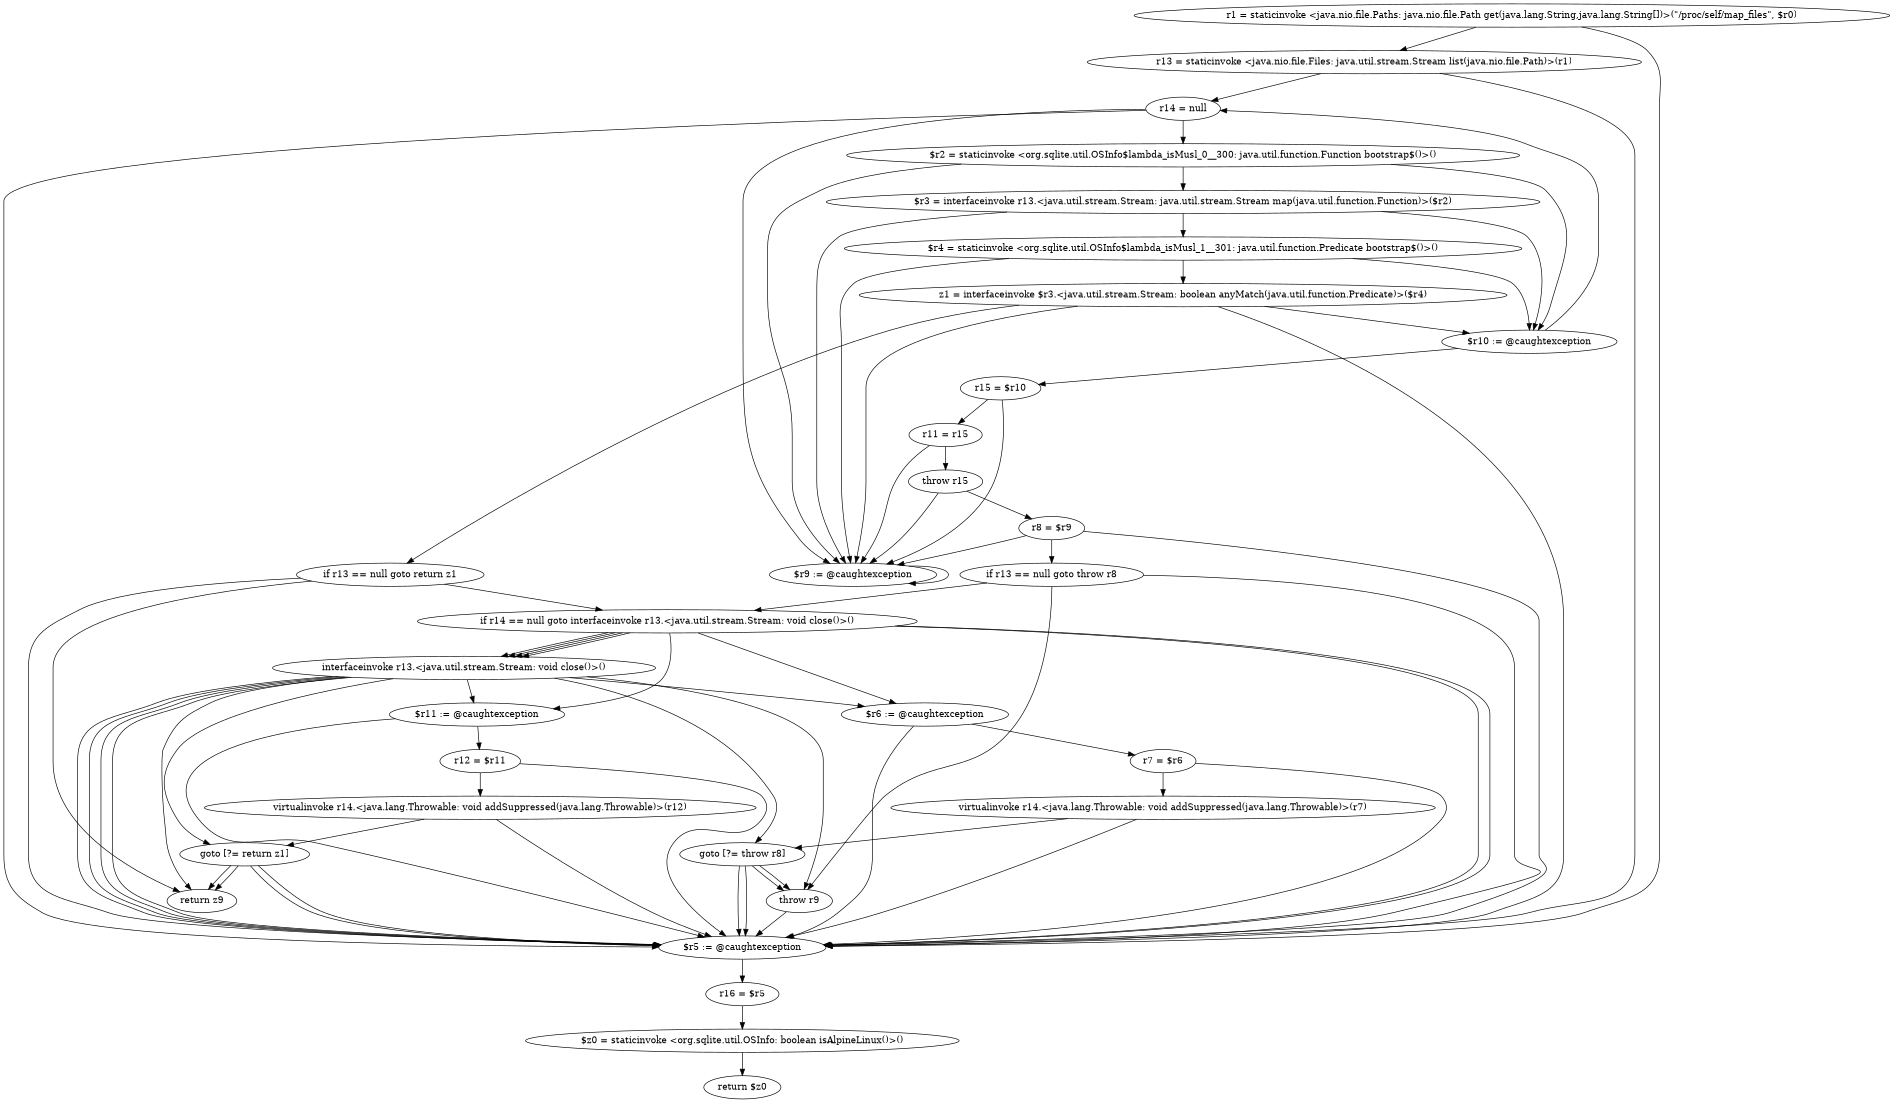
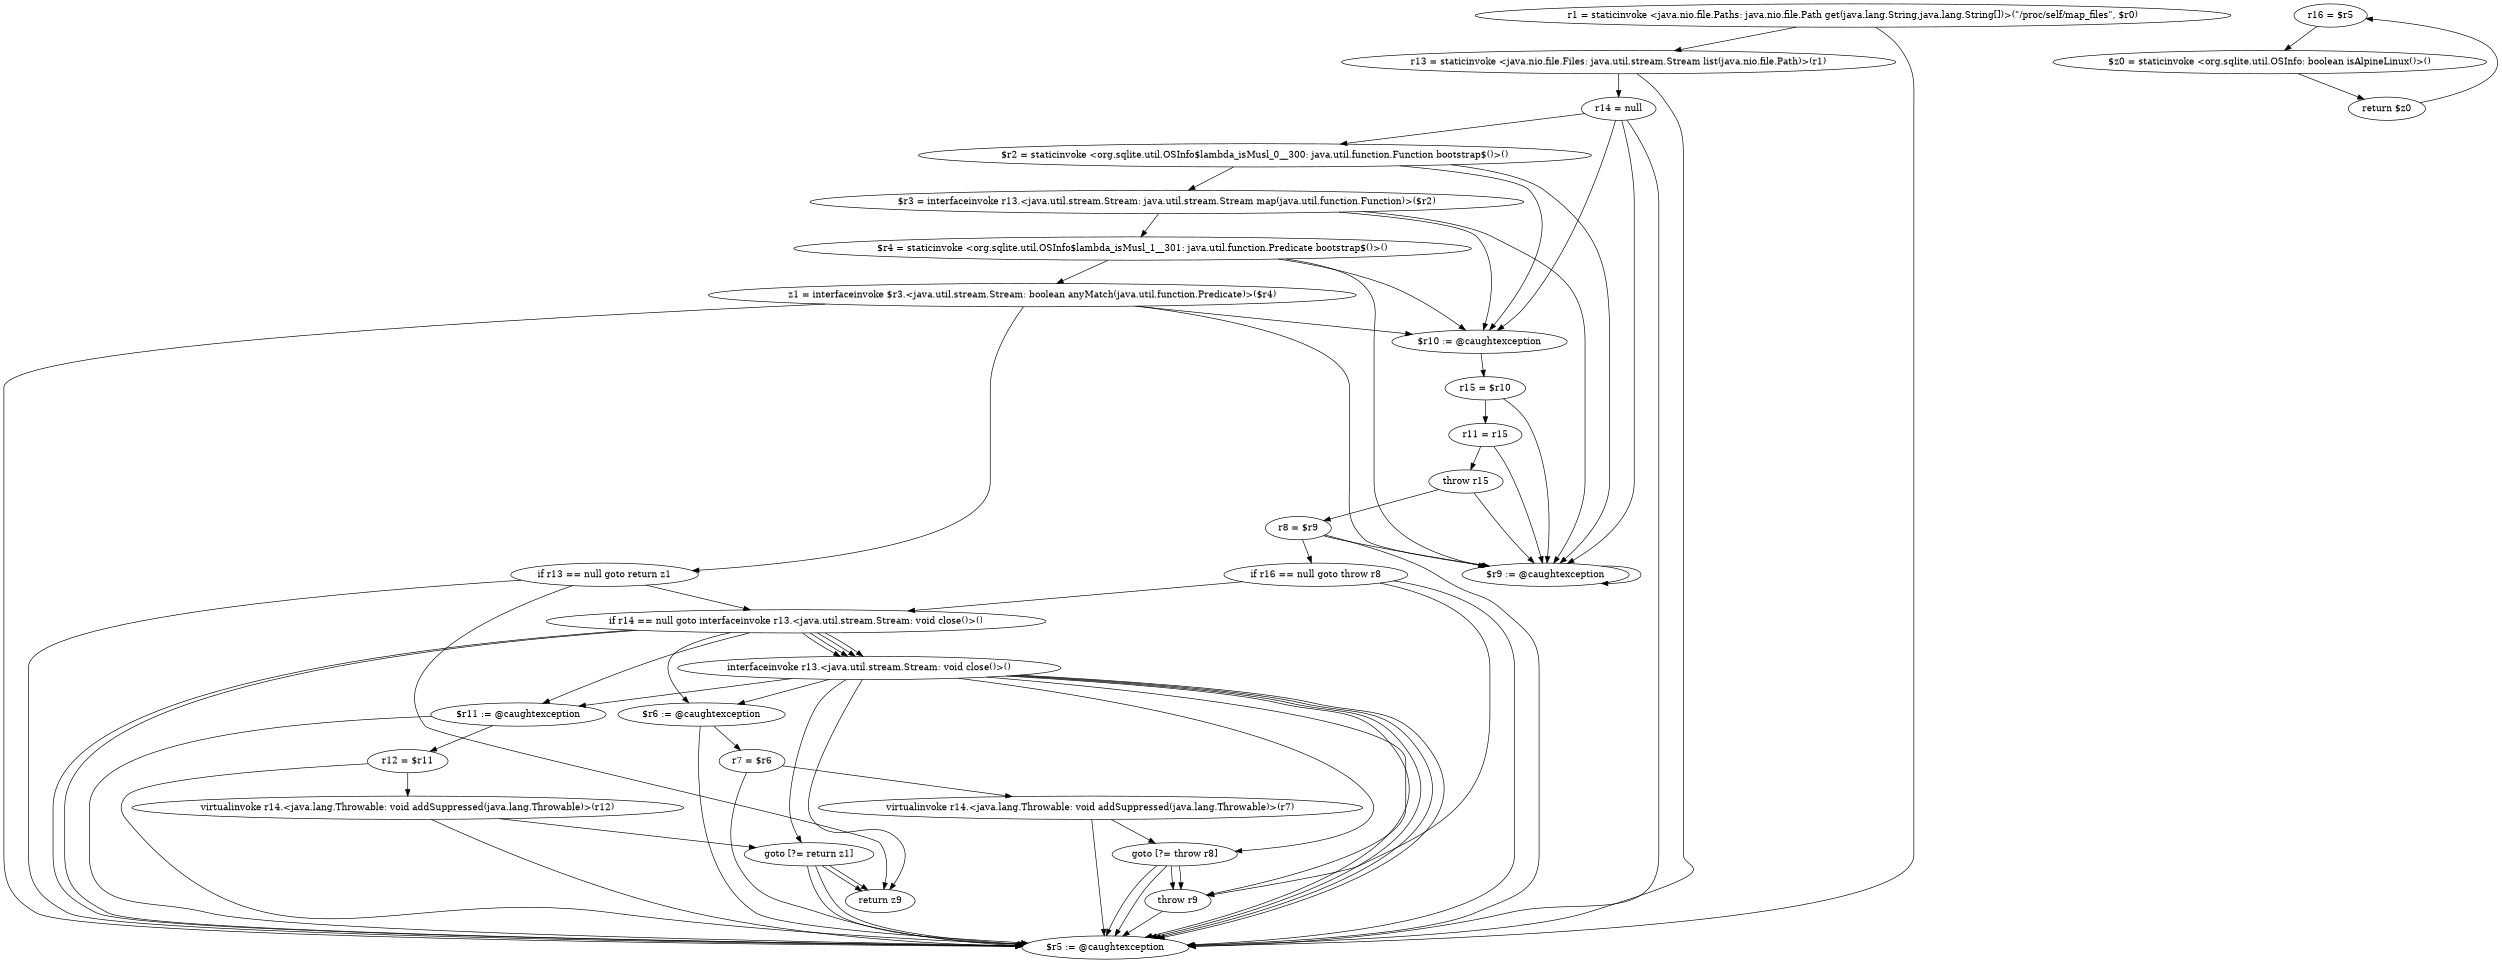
edge "$r10 := @caughtexception" -> "r14 = null": reversed
node "if r13 == null goto throw r8": label "if r13 == null goto throw r8" -> "if r16 == null goto throw r8"
edge "$r5 := @caughtexception" -> "r16 = $r5": now "return $z0" -> "r16 = $r5"
